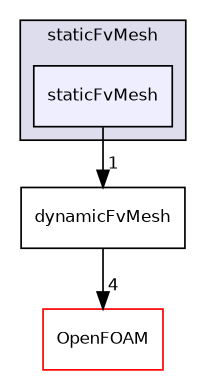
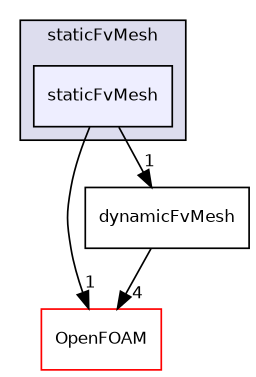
edge "staticFvMesh" -> "OpenFOAM": added
